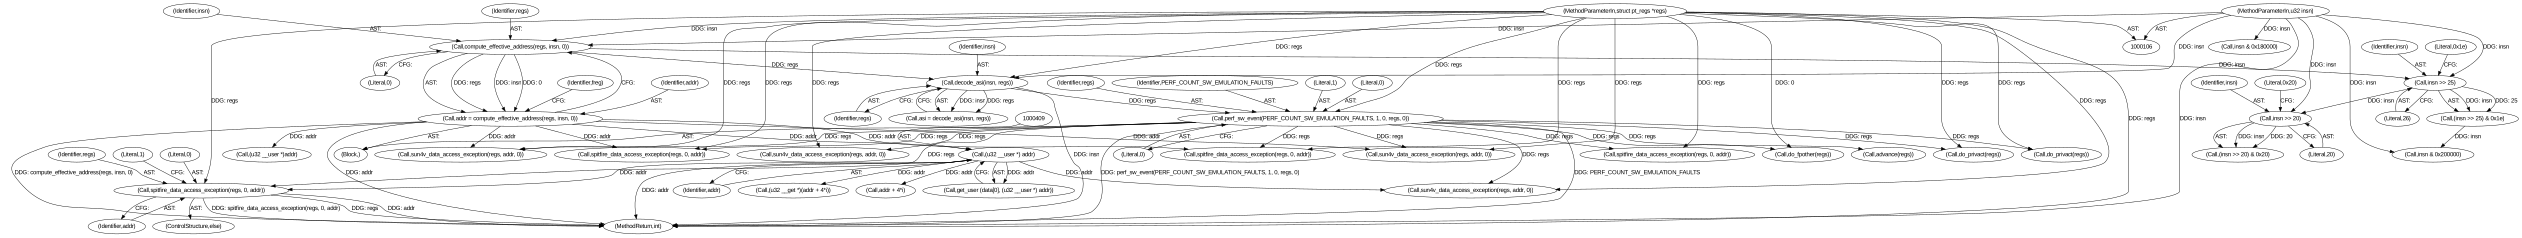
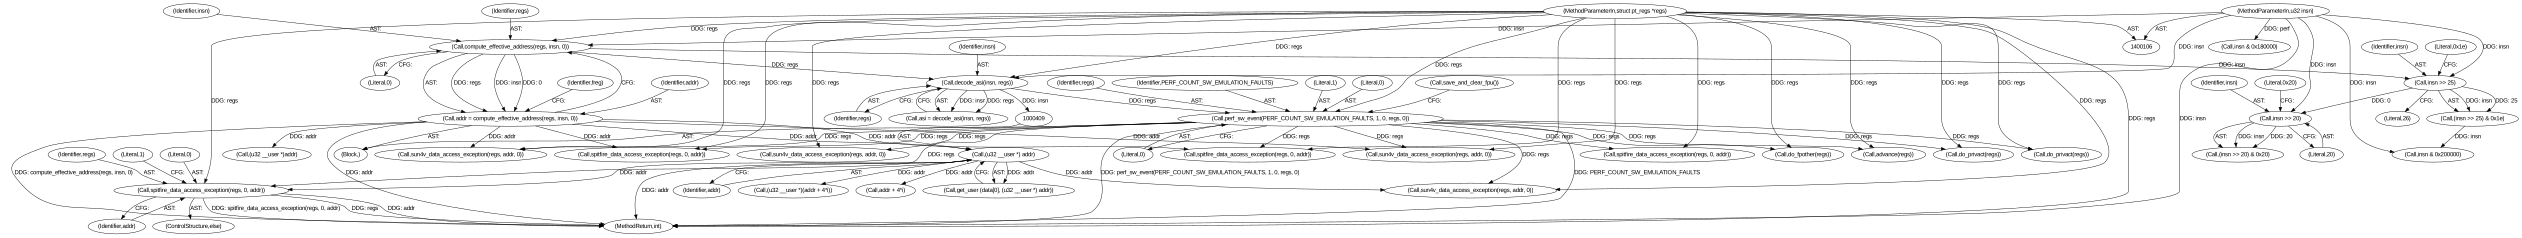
edge "(MethodParameterIn,struct pt_regs *regs)" -> "(Call,compute_effective_address(regs, insn, 0))": label "DDG: insn" -> "DDG: regs"
edge "(MethodParameterIn,u32 insn)" -> "(Call,insn & 0x180000)": label "DDG: insn" -> "DDG: perf"
edge "(MethodParameterIn,struct pt_regs *regs)" -> "(Call,advance(regs))": added, label "DDG: regs"
node "1000106": label "1000106" -> "1400106"
node "(Call,save_and_clear_fpu())": added
edge "(MethodParameterIn,struct pt_regs *regs)" -> "(Call,do_fpother(regs))": label "DDG: 0" -> "DDG: regs"
edge "(Literal,26)" -> "(Call,insn >> 25)": removed, label "AST:"
edge "(Call,insn >> 25)" -> "(Call,insn >> 20)": label "DDG: insn" -> "DDG: 0"
node "(Call,(u32 __get *)(addr + 4*i))": label "(Call,(u32 __get *)(addr + 4*i))" -> "(Call,(u32 __user *)(addr + 4*i))"
edge "(Call,decode_asi(insn, regs))" -> "(MethodReturn,int)": now "(Call,decode_asi(insn, regs))" -> "1000409"
